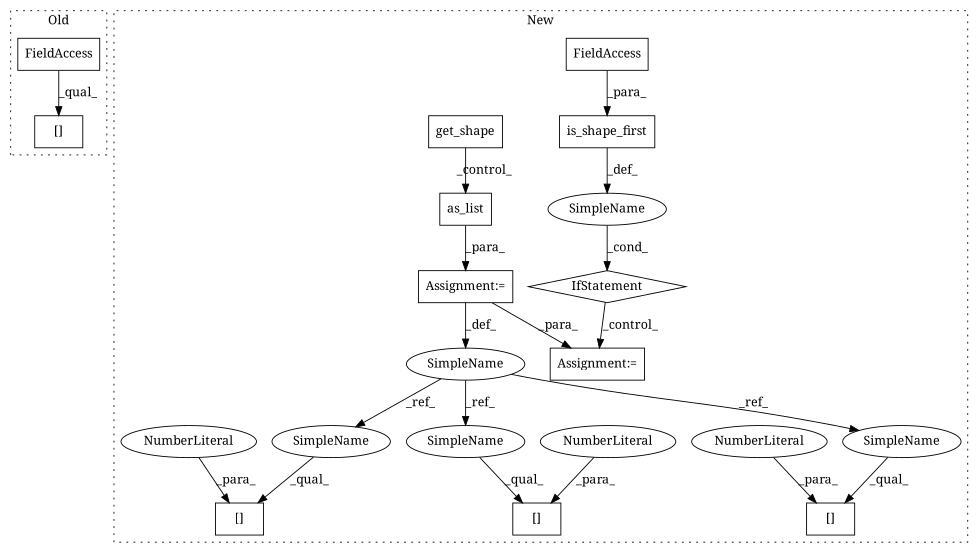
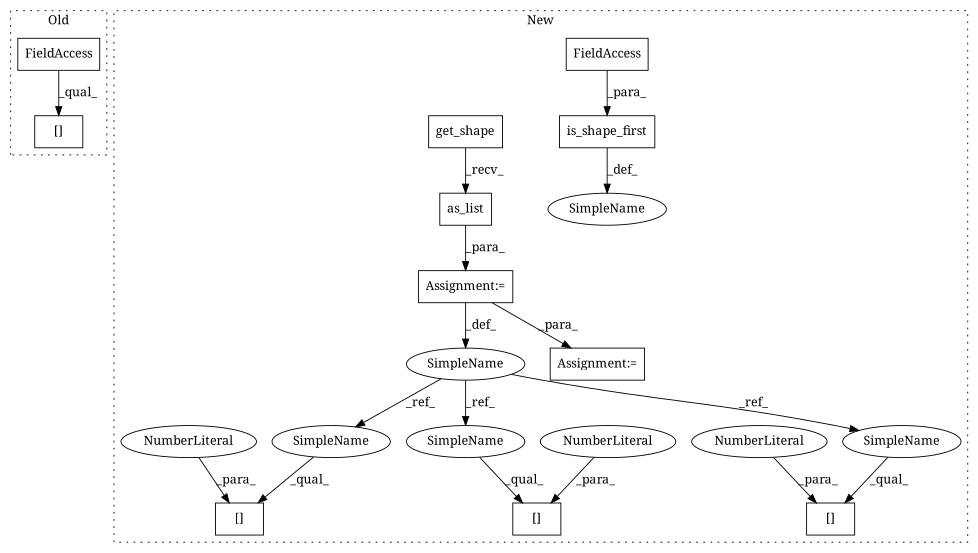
edge "get_shape" -> "as_list": label "_control_" -> "_recv_"
node "IfStatement": removed
